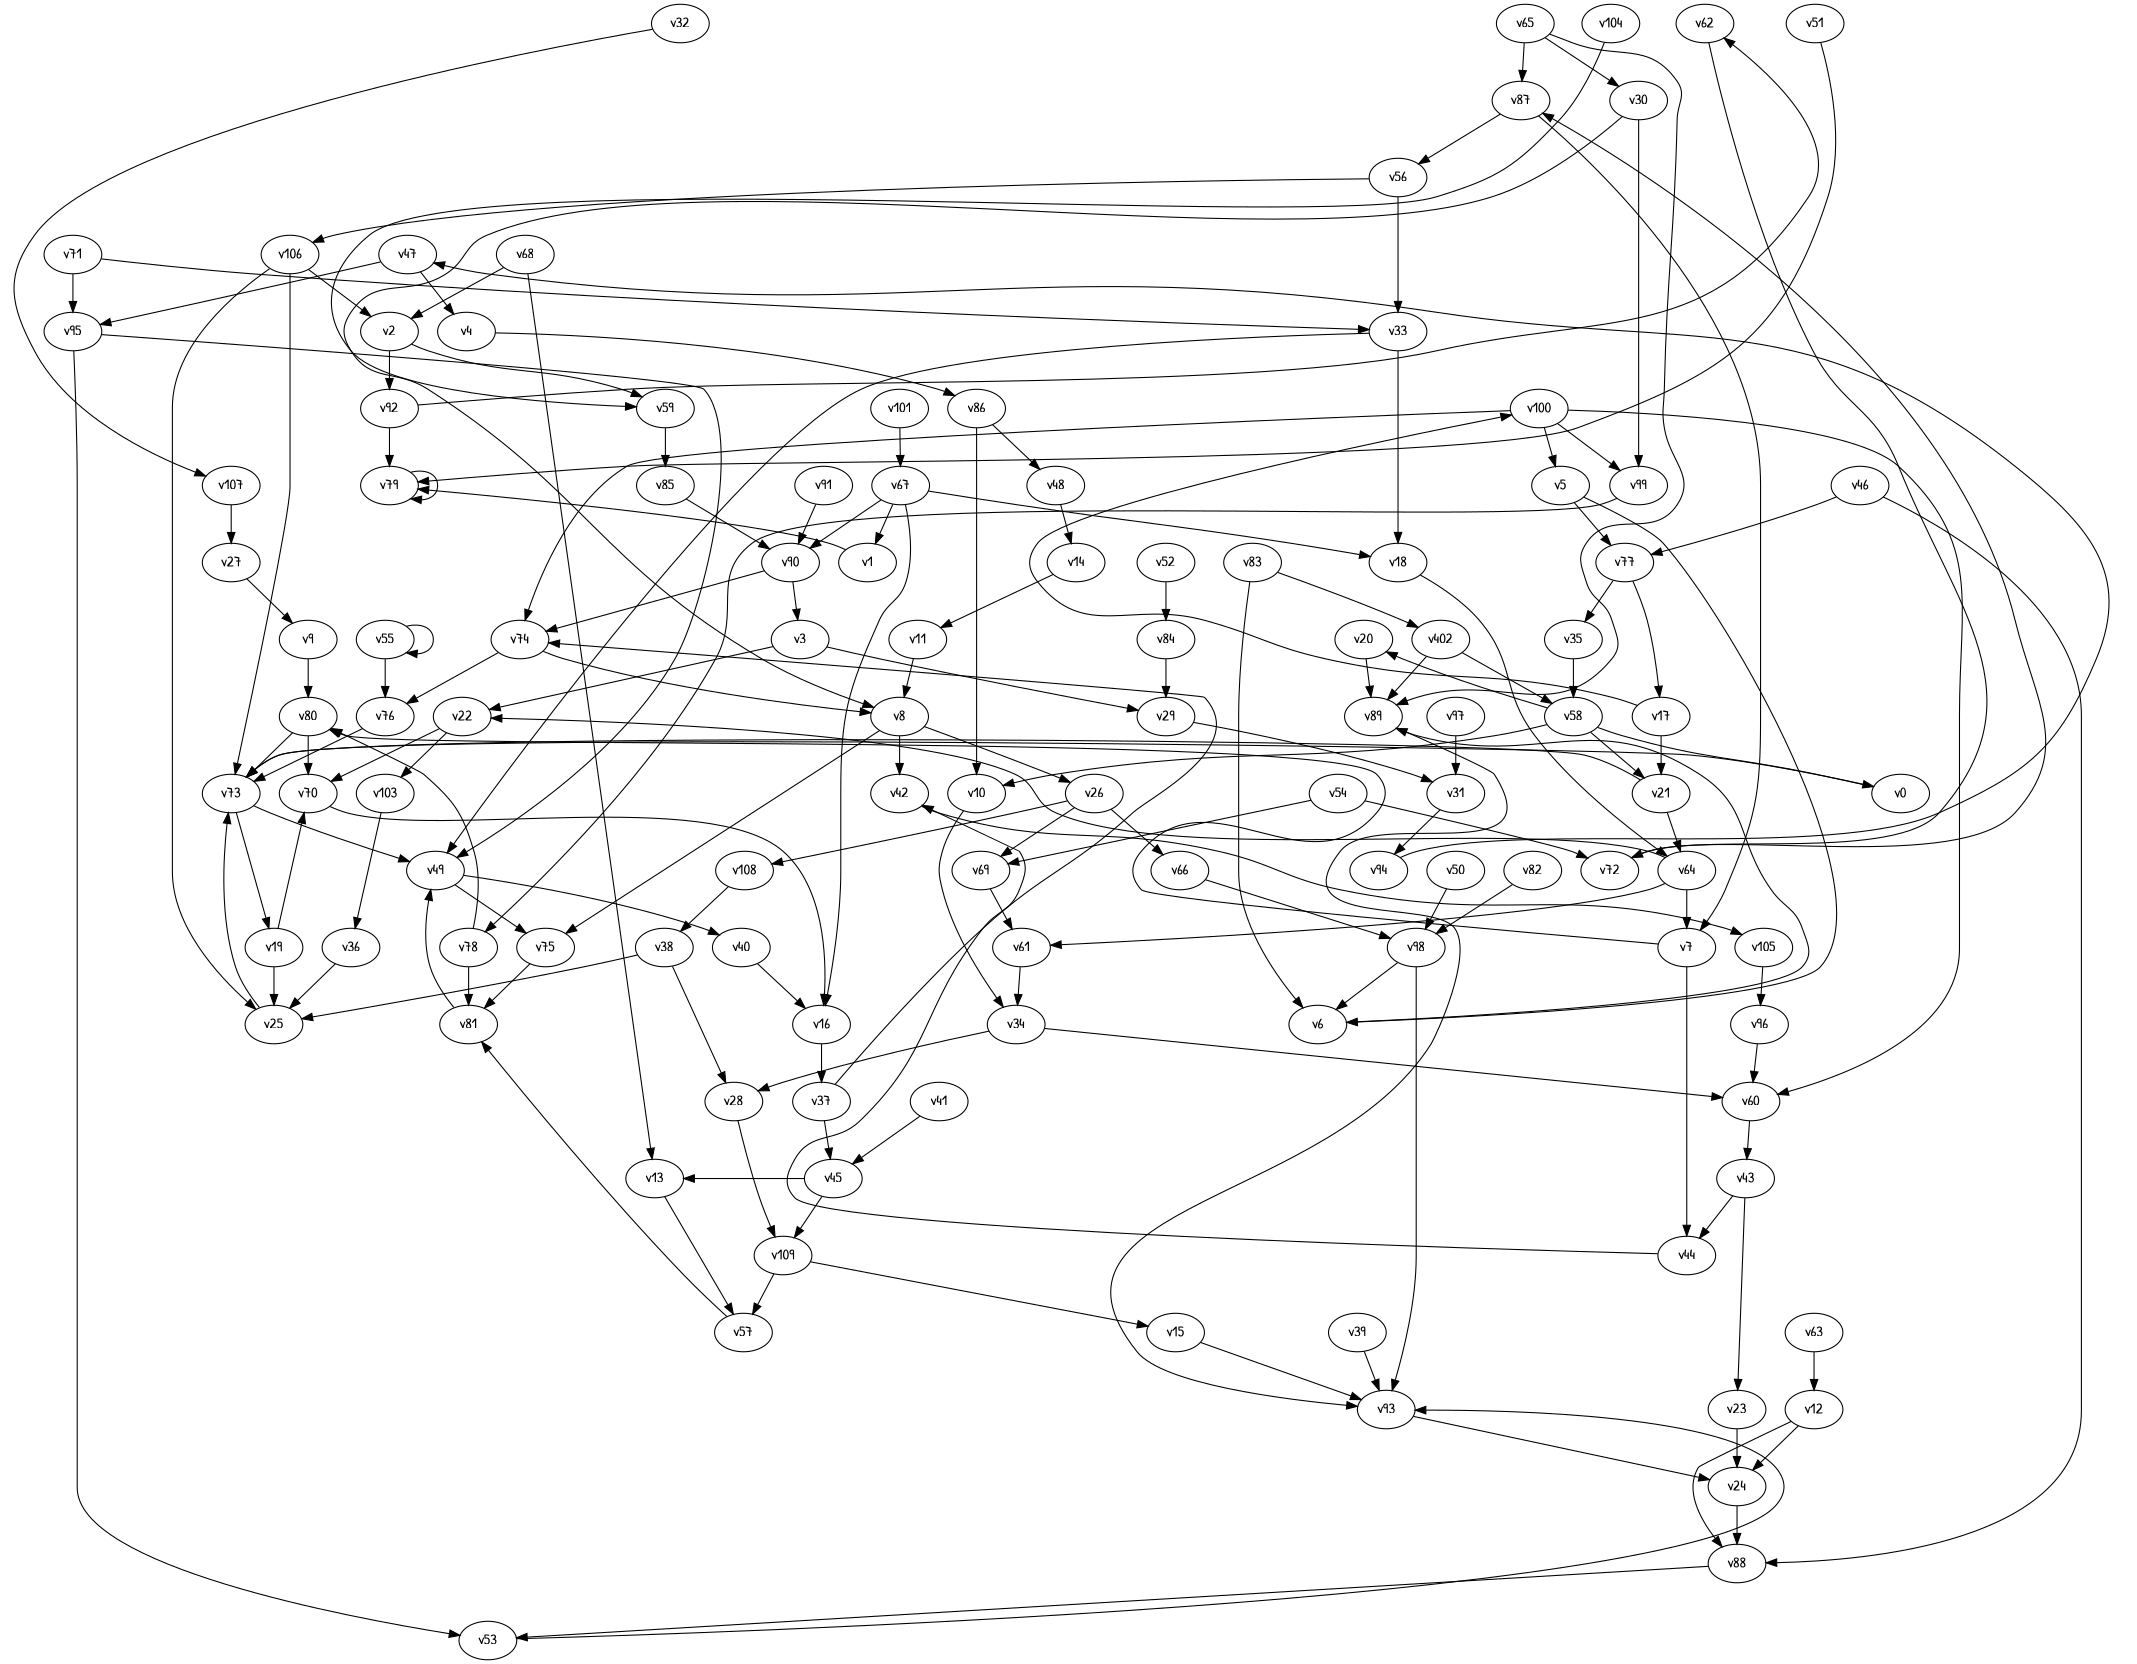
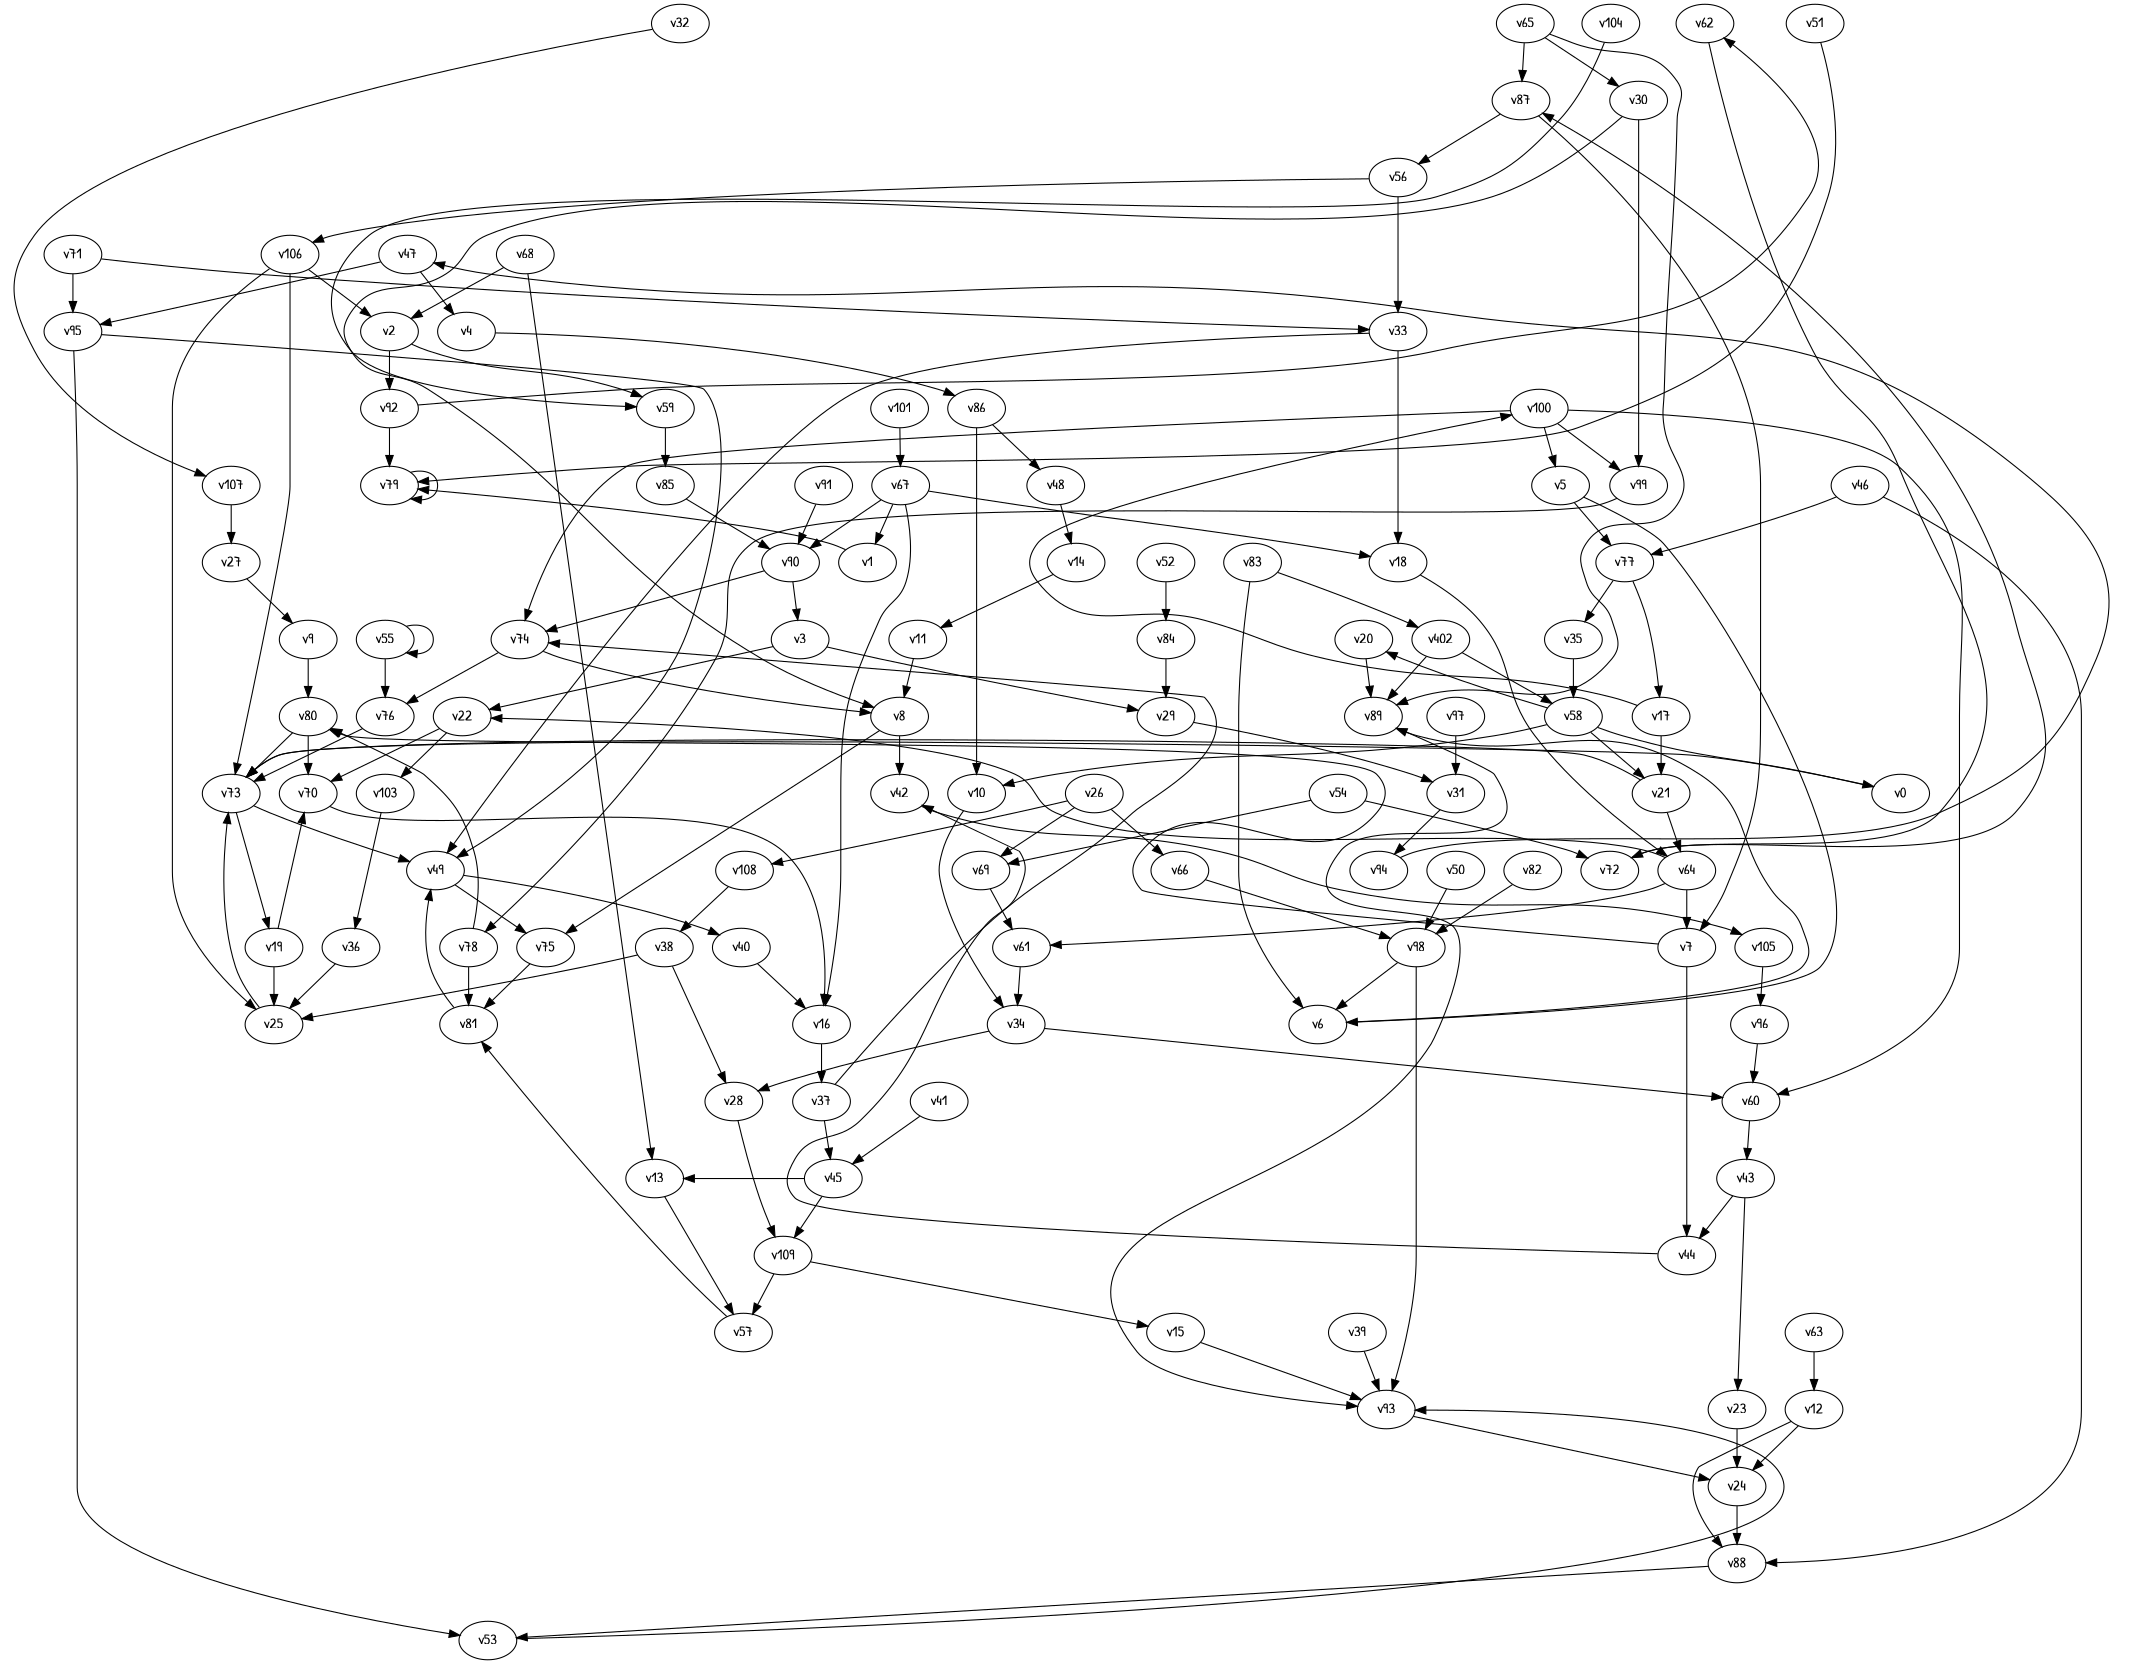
edge "v8" -> "v26": removed
